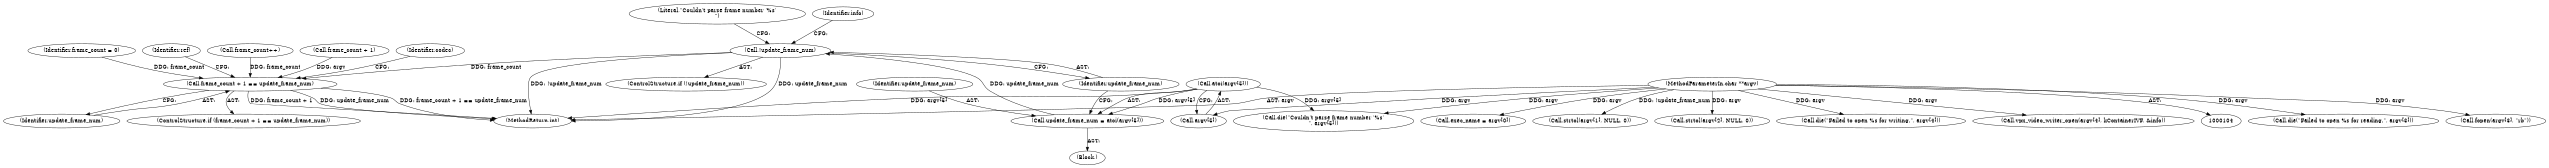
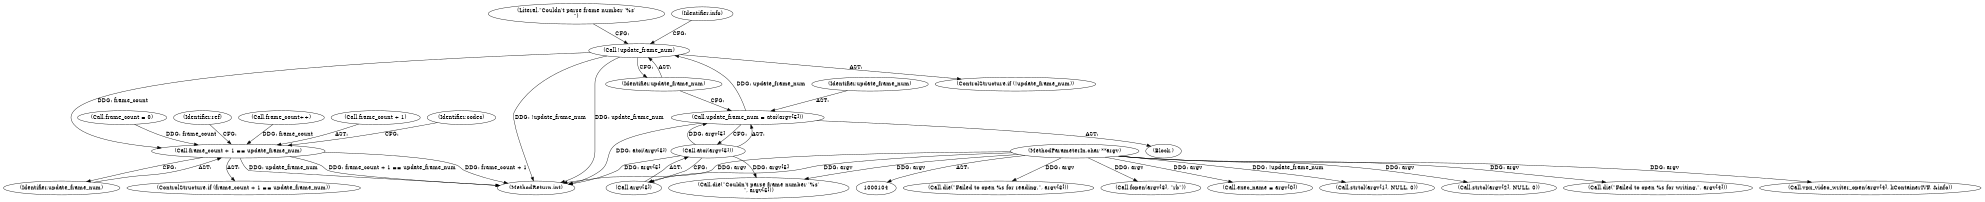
node "(Identifier,frame_count = 0)": label "(Identifier,frame_count = 0)" -> "(Call,frame_count = 0)"
edge "(Call,frame_count + 1)" -> "(Call,frame_count + 1 == update_frame_num)": label "DDG: argv" -> "AST: "
edge "(MethodParameterIn,char **argv)" -> "(MethodReturn,int)": label "AST: argv" -> "DDG: argv"
edge "(Call,update_frame_num = atoi(argv[5]))" -> "(Call,atoi(argv[5]))": added, label "CFG:"
edge "(Call,update_frame_num = atoi(argv[5]))" -> "(MethodReturn,int)": added, label "DDG: atoi(argv[5])"
